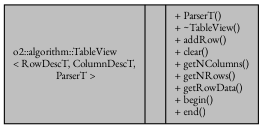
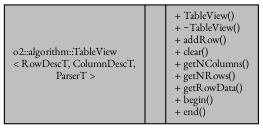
node "o2::algorithm::TableView": text "+ ParserT()" -> "+ TableView()"
